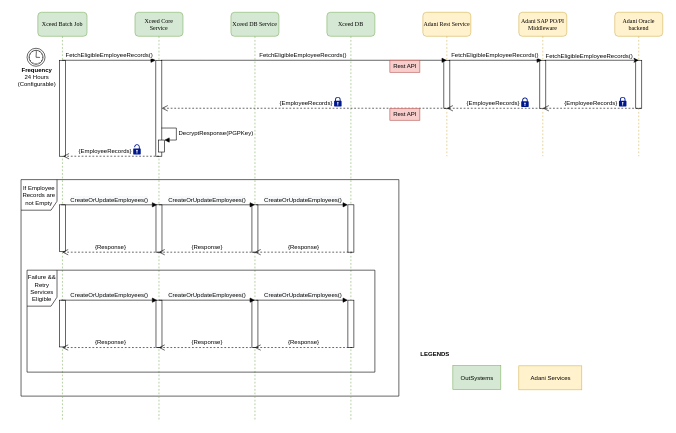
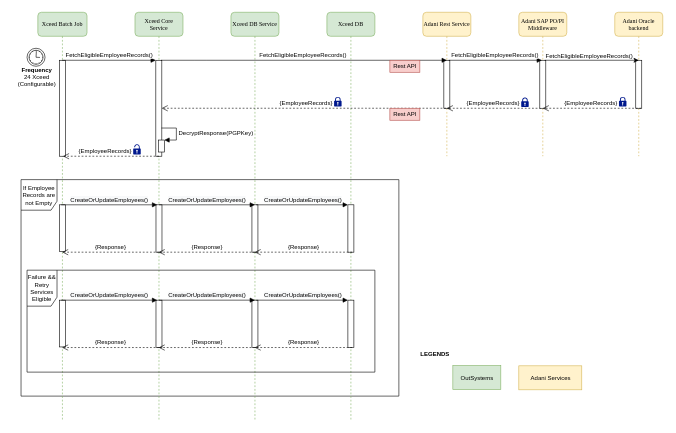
node "Frequency 24 Hours (Configurable)": label "Frequency 24 Hours (Configurable)" -> "Frequency 24 Xceed (Configurable)"
